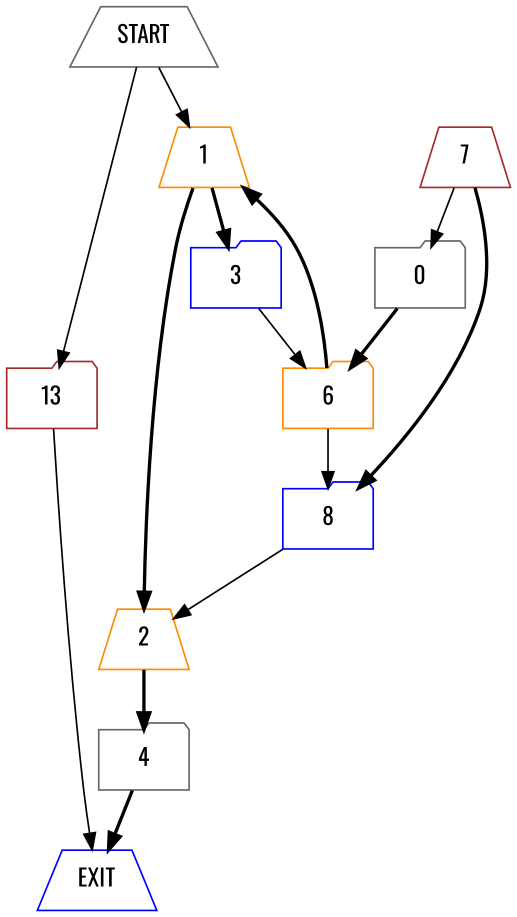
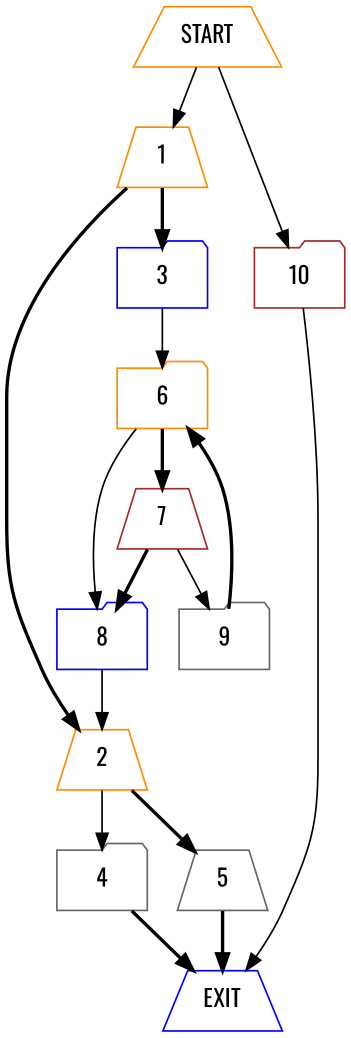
node "START": color gray40 -> darkorange
edge "6" -> "1": now "6" -> "7"
node "0": label "0" -> "9"
node "13": label "13" -> "10"
edge "2" -> "4": style bold -> solid
node "5": added
